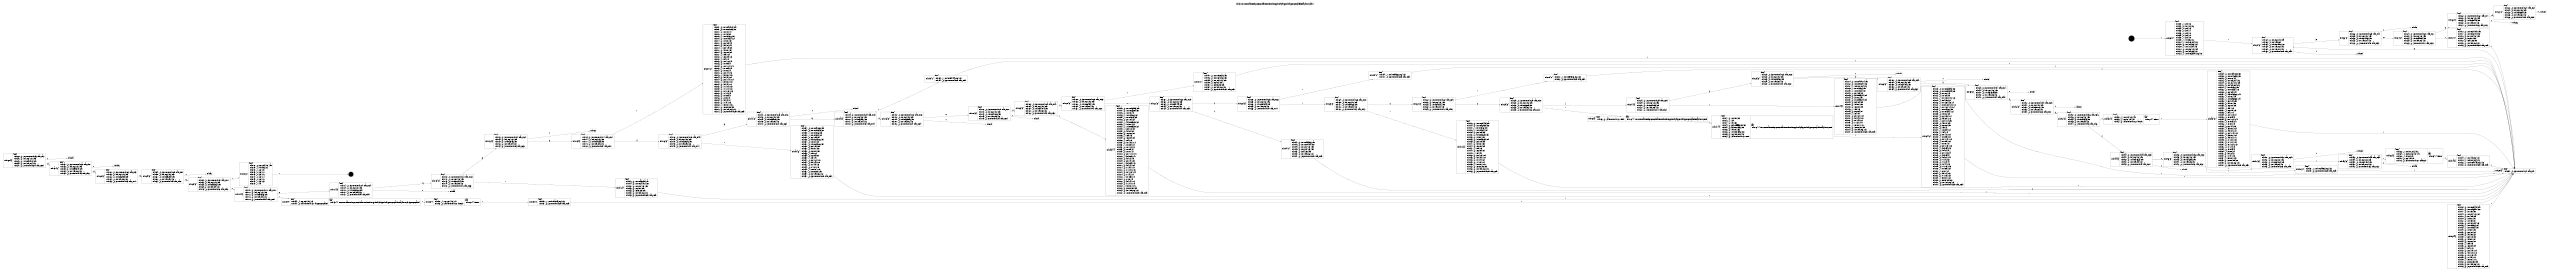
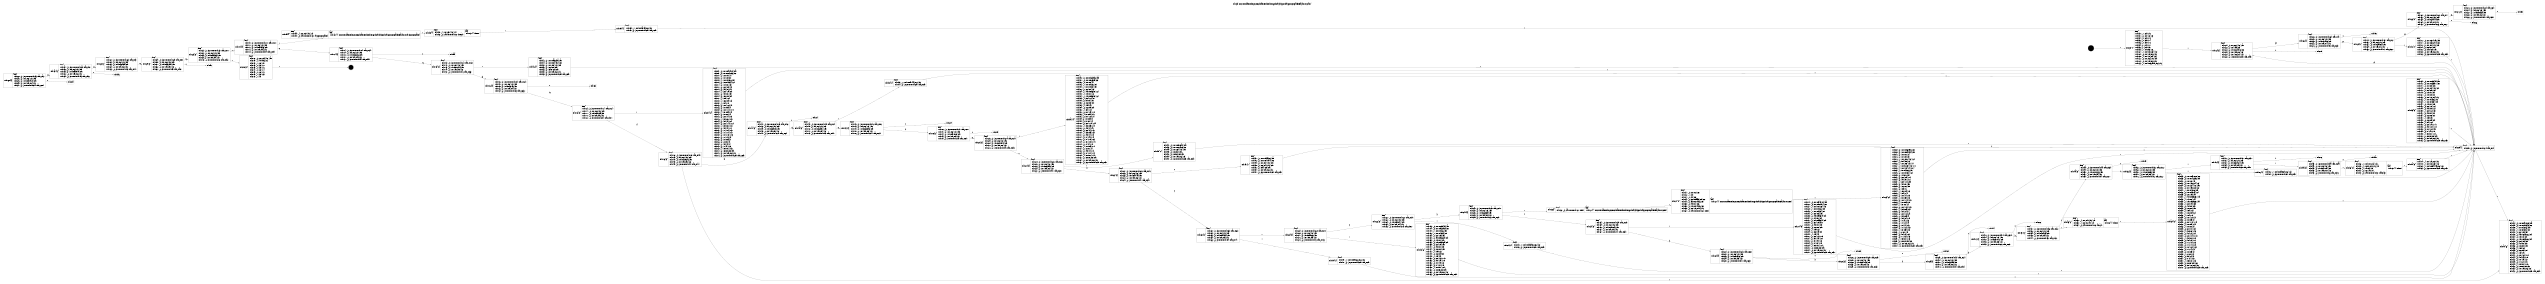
edge "0x401a04 [88]" -> "0x4022eb [5]": reversed
